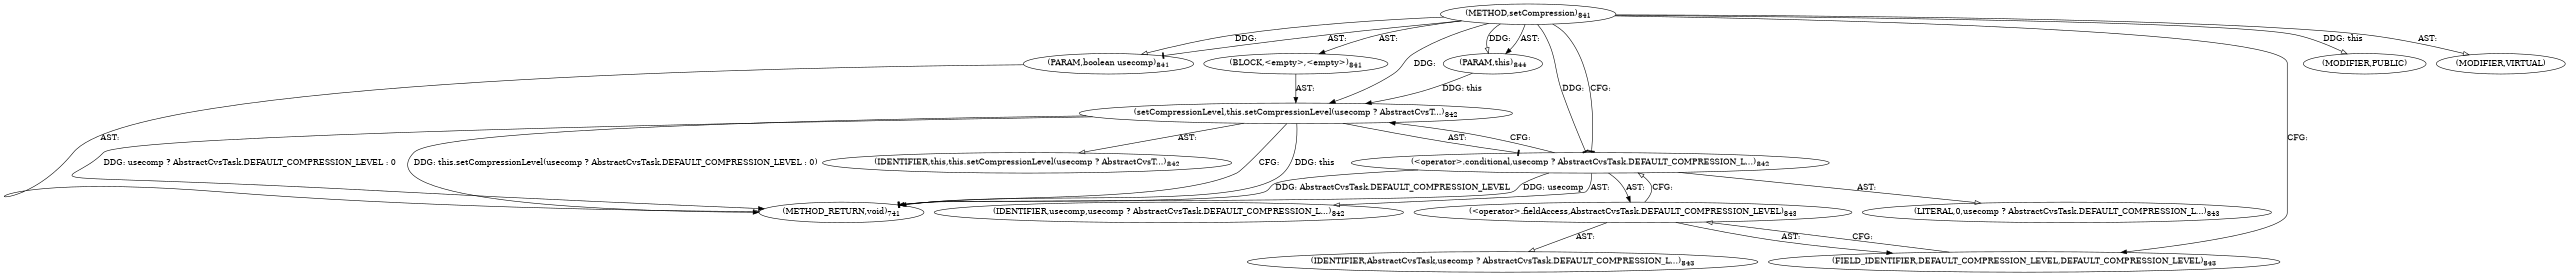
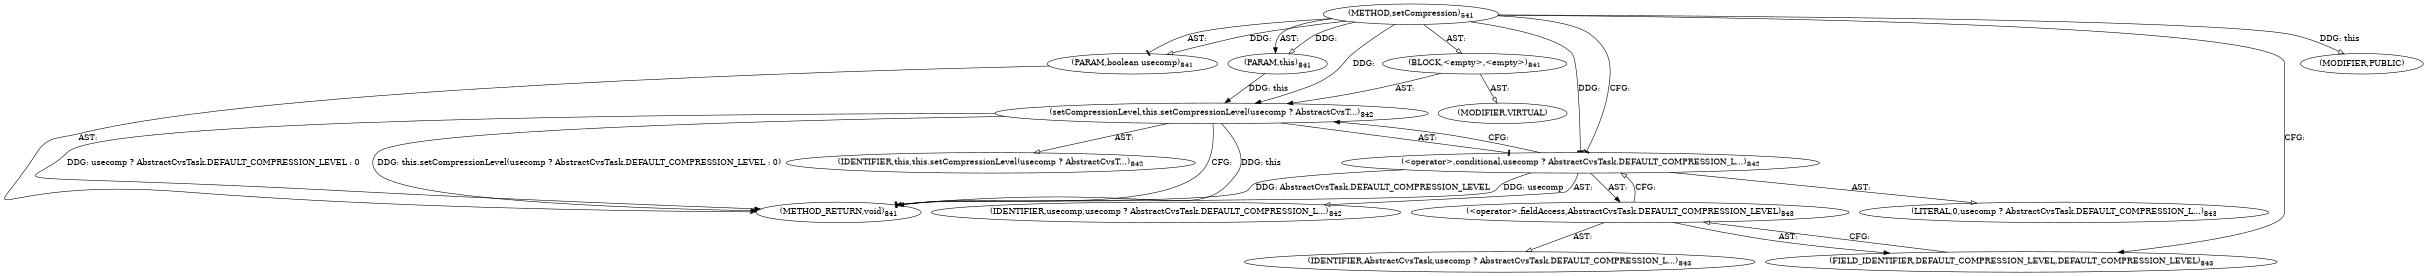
node "(METHOD,setCompression)": text "841" -> "541"
edge "(METHOD,setCompression)" -> "(MODIFIER,VIRTUAL)": now "(BLOCK,<empty>,<empty>)" -> "(MODIFIER,VIRTUAL)"
edge "(METHOD,setCompression)" -> "(BLOCK,<empty>,<empty>)": arrowhead normal -> onormal
node "(PARAM,this)": text "844" -> "841"
node "(METHOD_RETURN,void)": text "741" -> "841"
